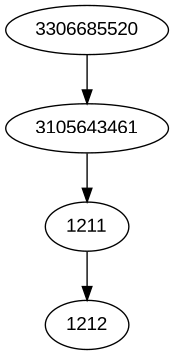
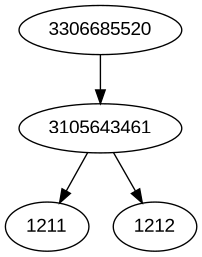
edge "1211" -> "1212": now "3105643461" -> "1212"
